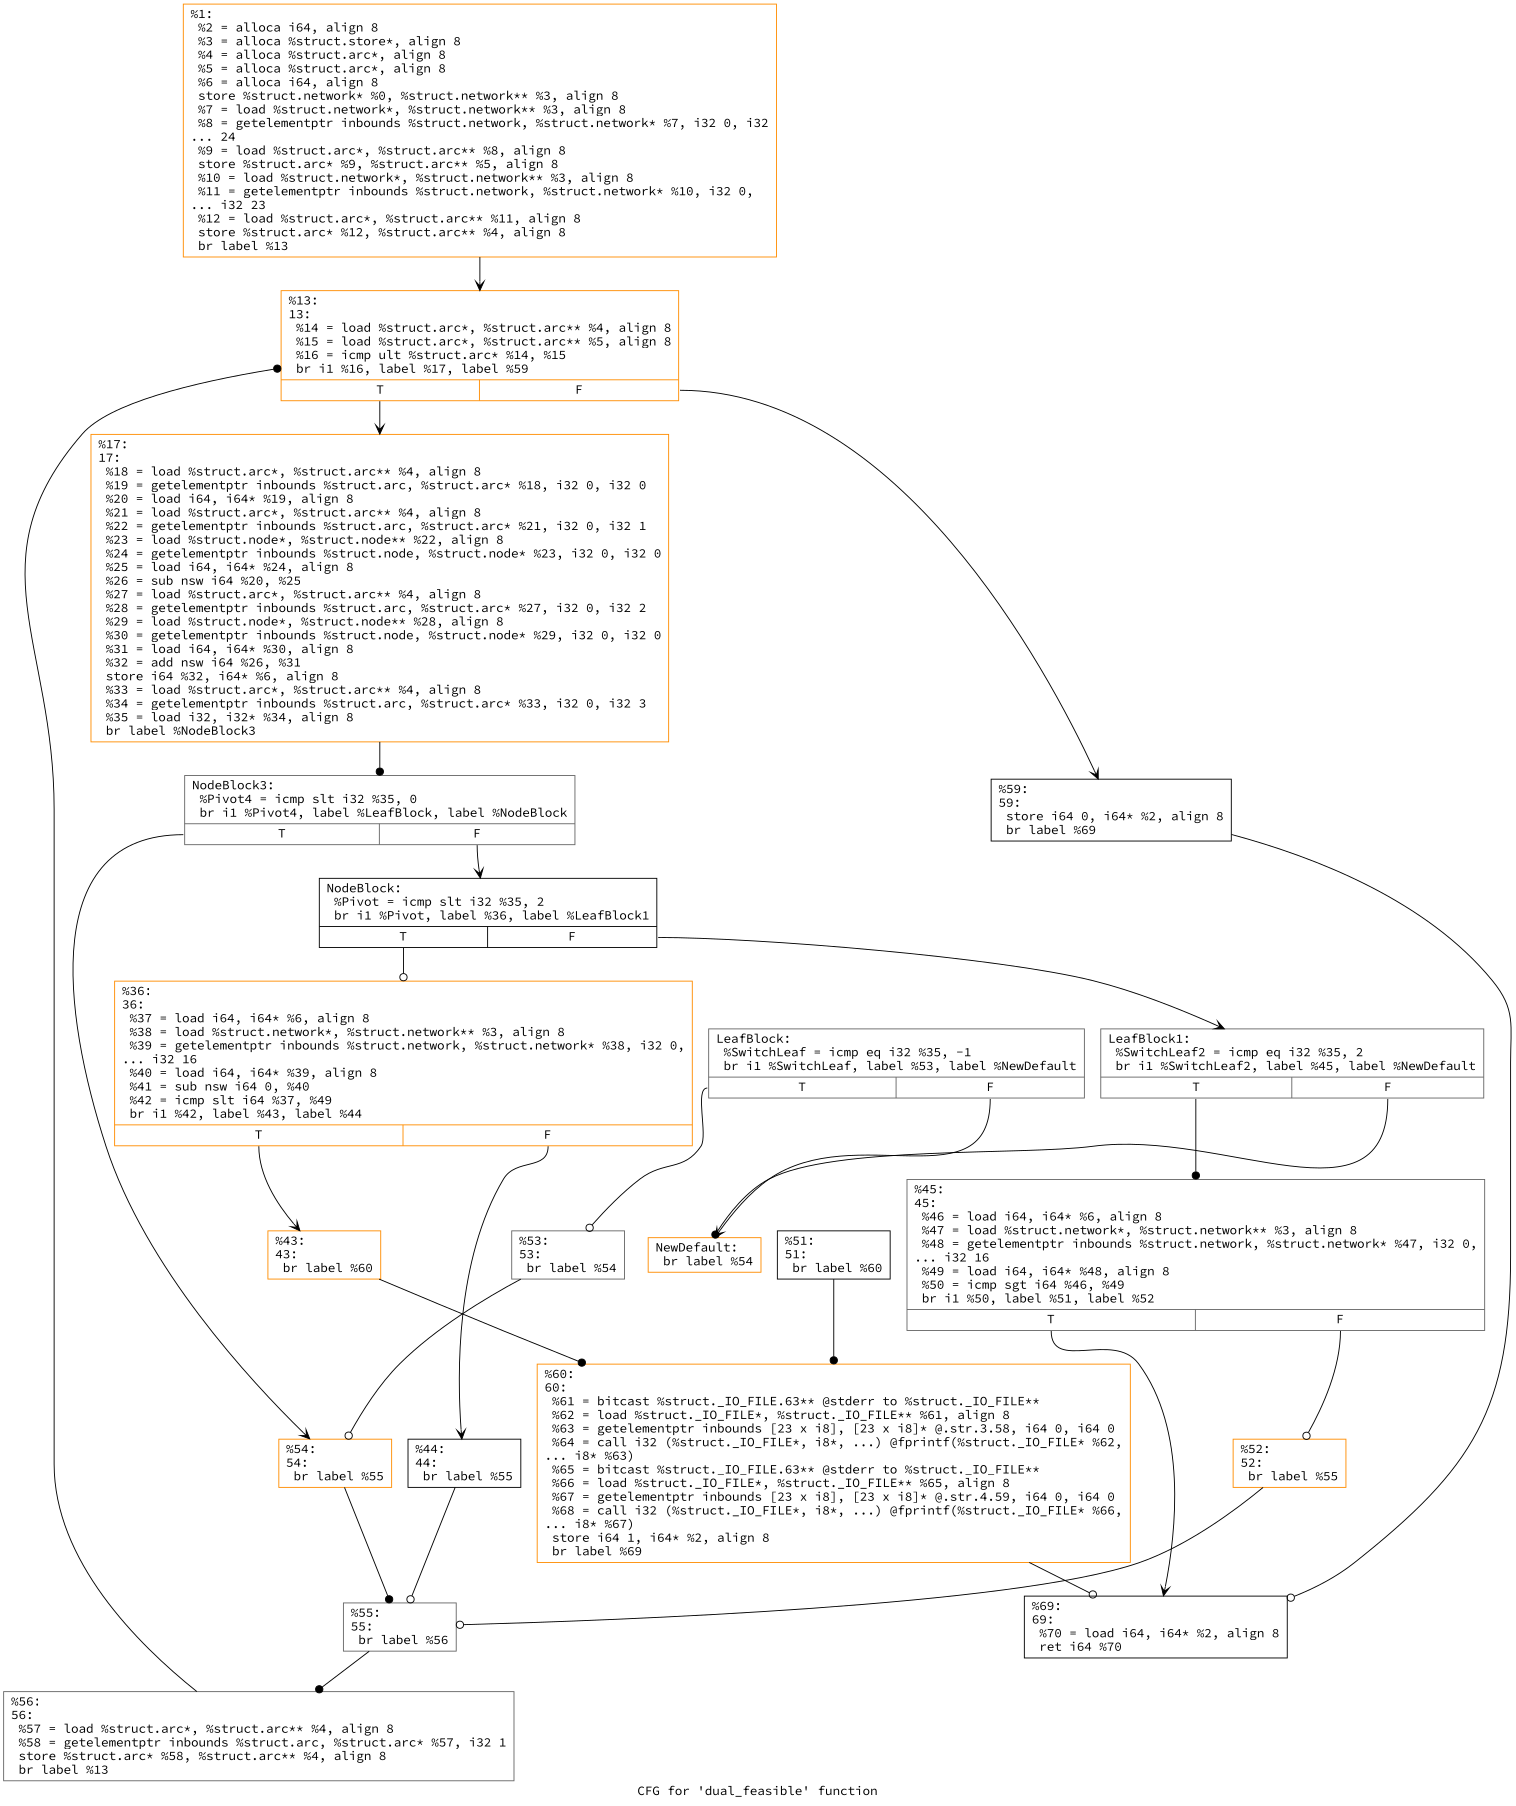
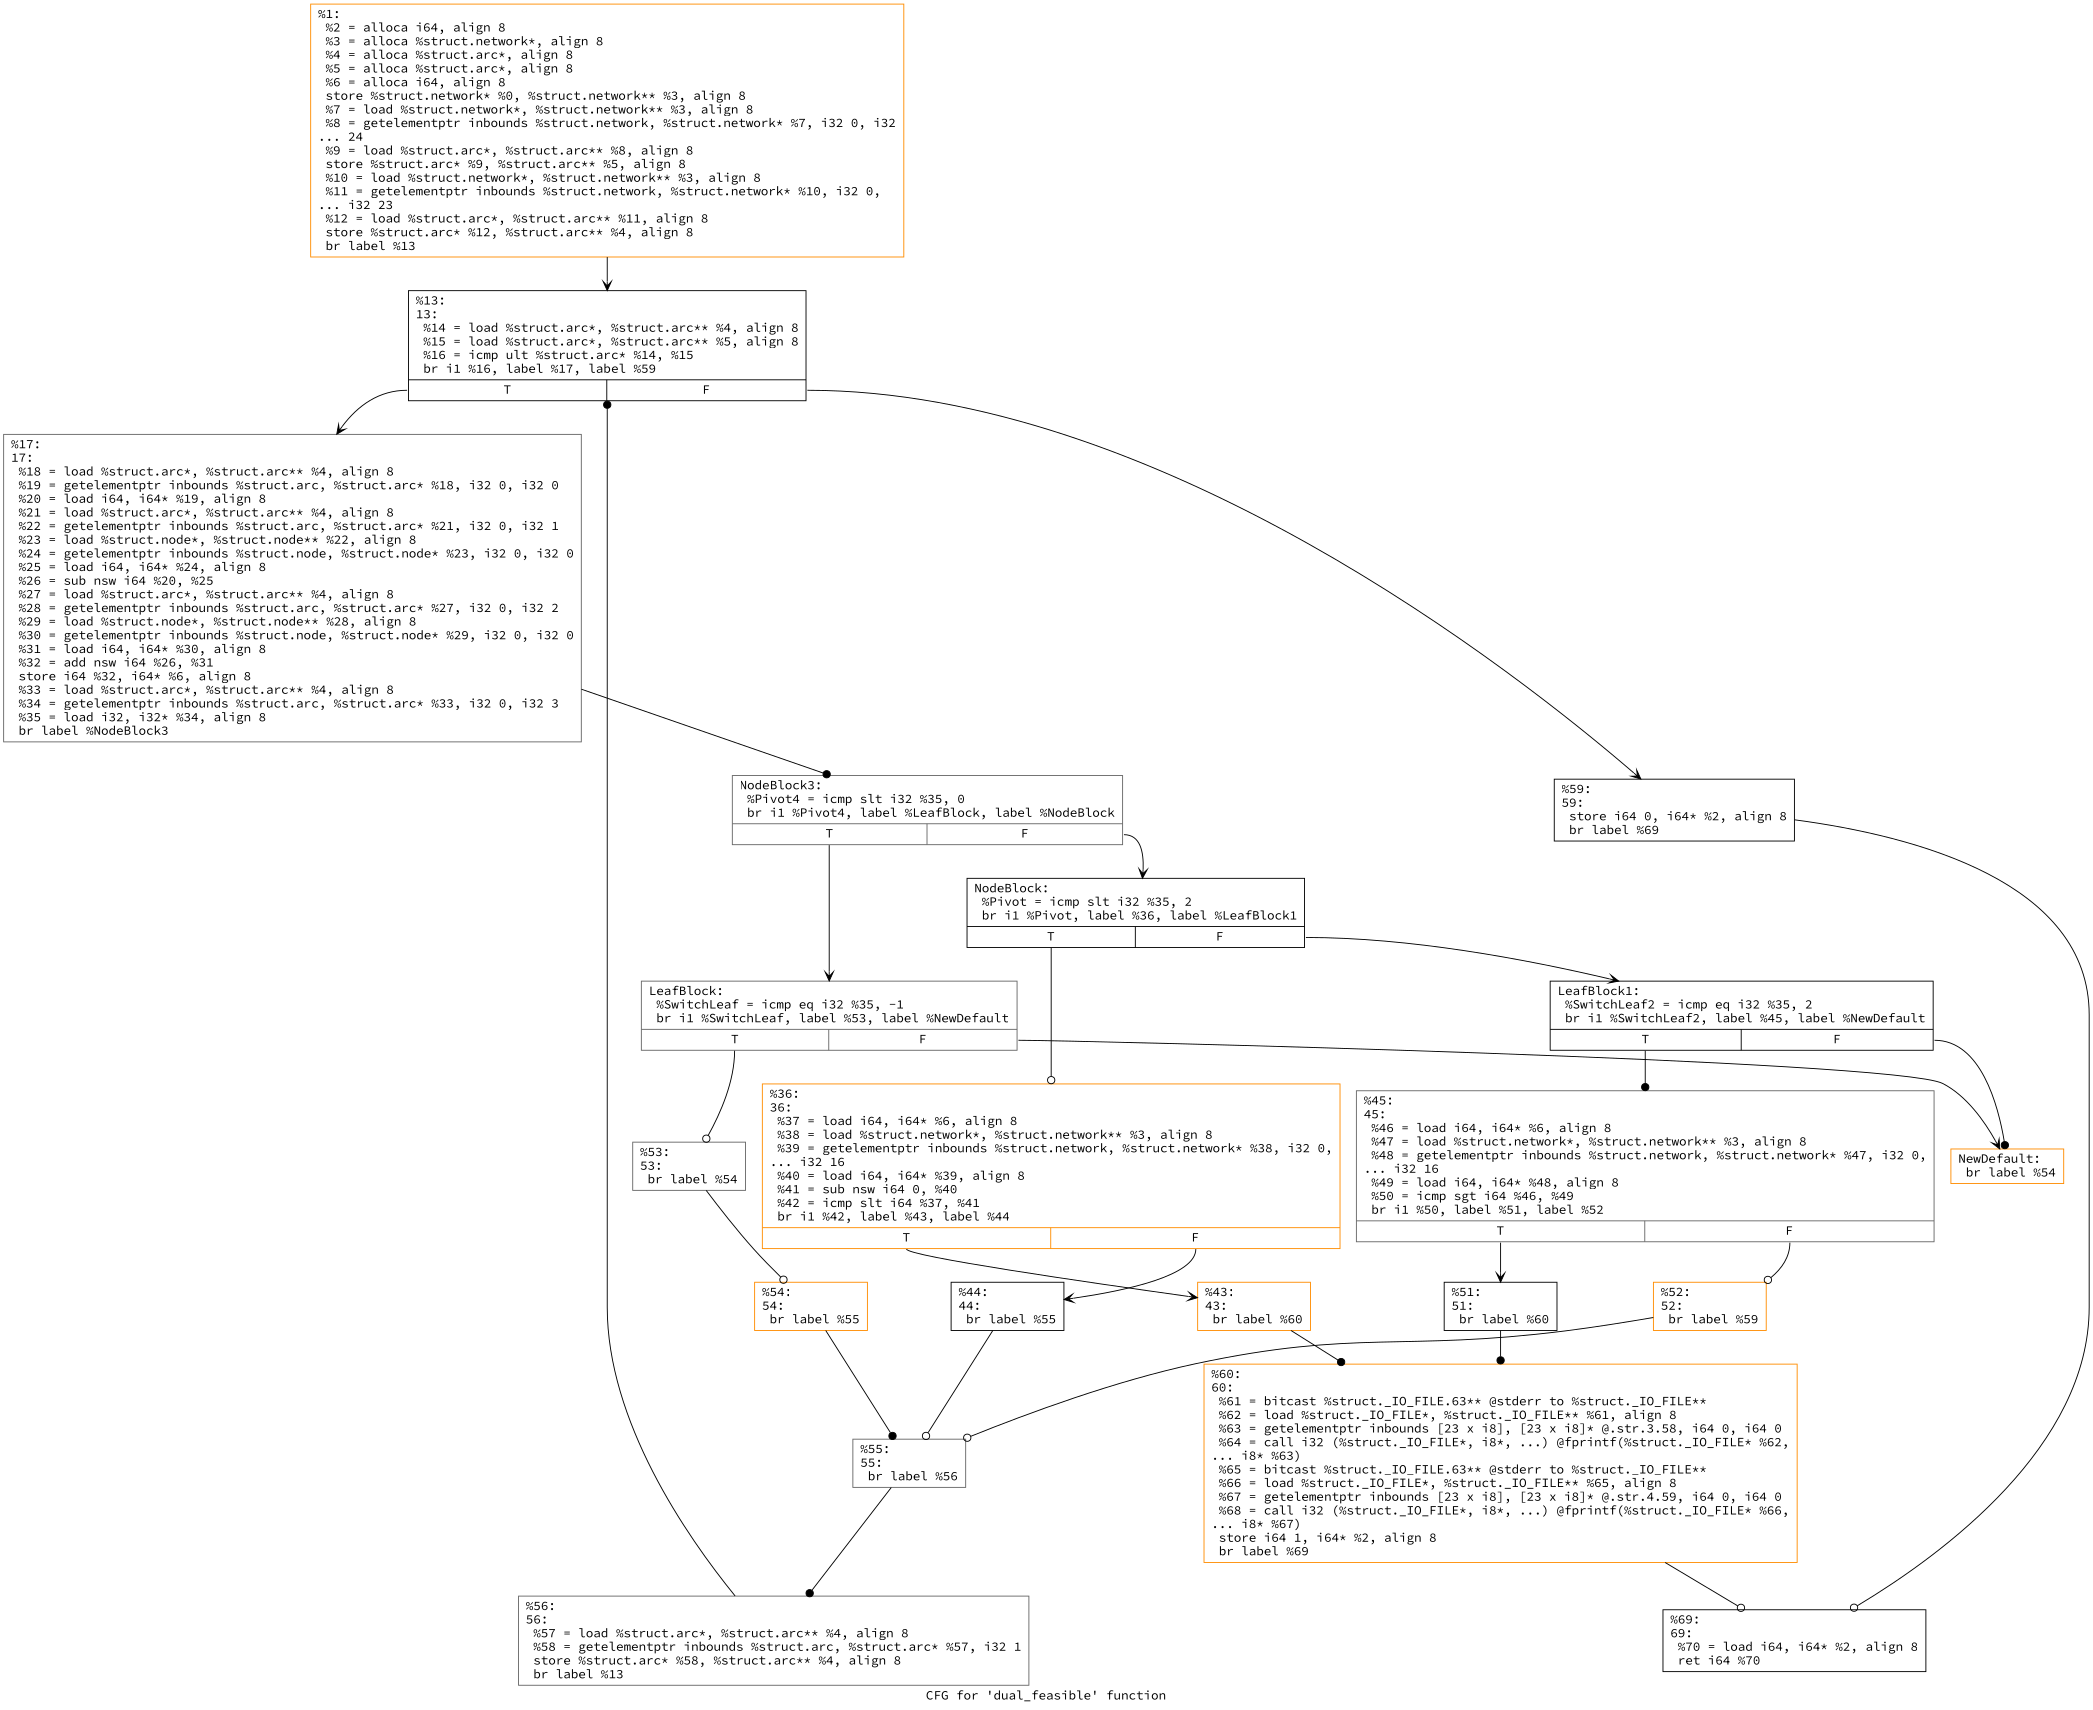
node "%1:": text "%3 = alloca %struct.store*, align 8" -> "%3 = alloca %struct.network*, align 8"
node "%13:": color darkorange -> black
node "%17:": color darkorange -> gray40
node "LeafBlock1:": color gray40 -> black
node "%36:": text "%42 = icmp slt i64 %37, %49" -> "%42 = icmp slt i64 %37, %41"
edge "NodeBlock3:" -> "%54:": now "NodeBlock3:" -> "LeafBlock:"
edge "%45:" -> "%69:": now "%45:" -> "%51:"
node "%52:": text "br label %55" -> "br label %59"
